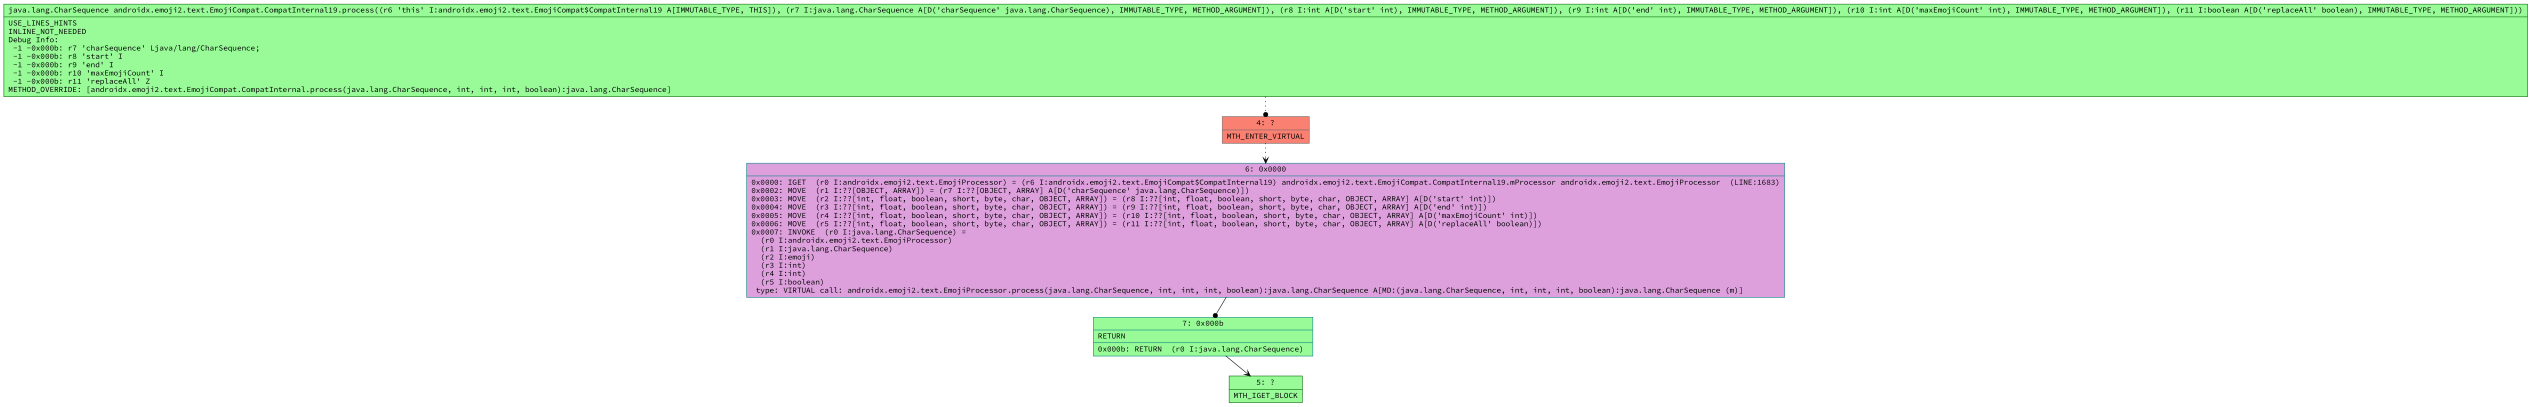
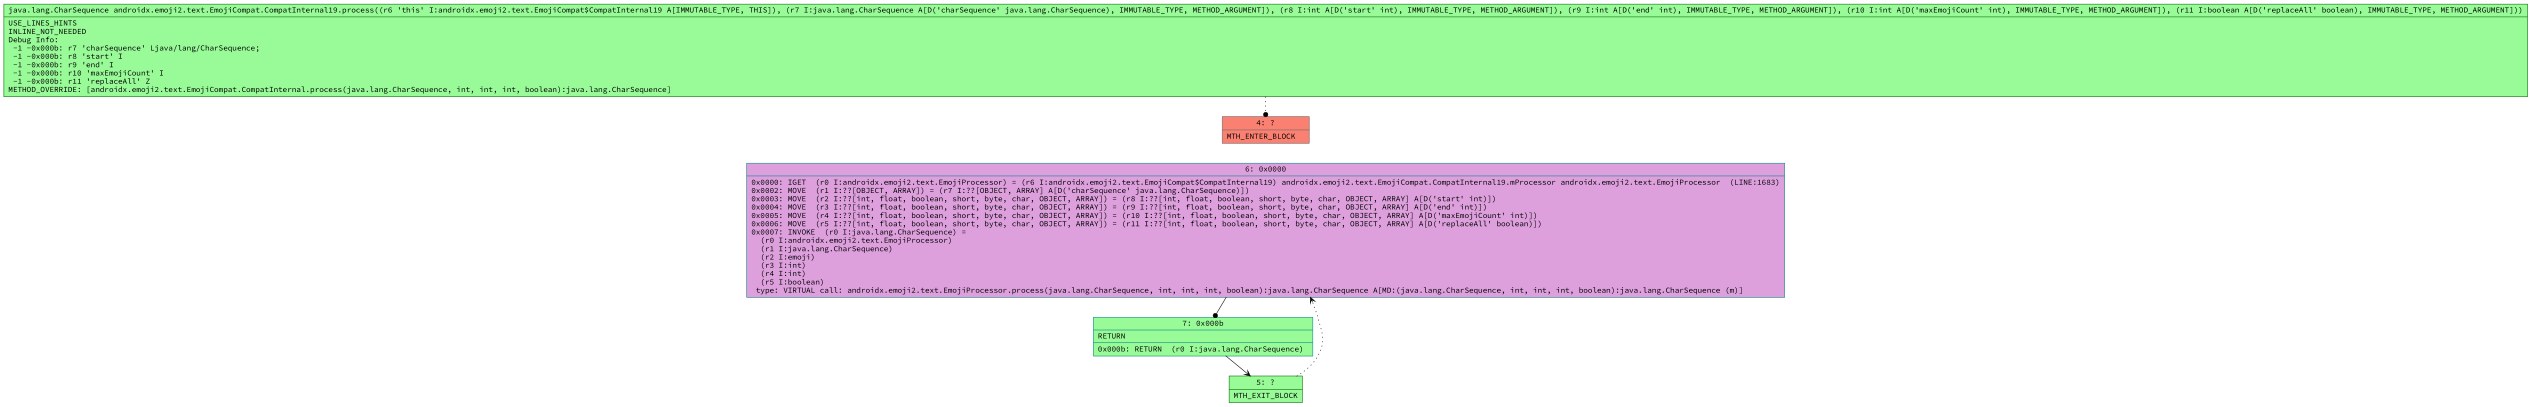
node "4: ?": text "MTH_ENTER_VIRTUAL" -> "MTH_ENTER_BLOCK"
edge "4: ?" -> "6: 0x0000": now "5: ?" -> "6: 0x0000"
node "5: ?": text "MTH_IGET_BLOCK" -> "MTH_EXIT_BLOCK"
